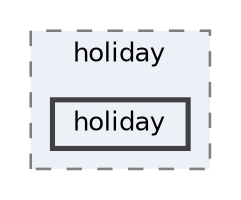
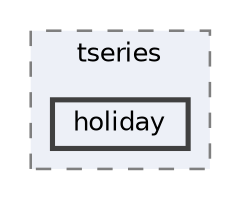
cluster "holiday": label "holiday" -> "tseries"
